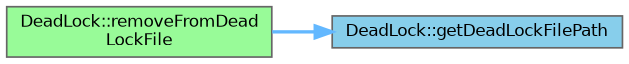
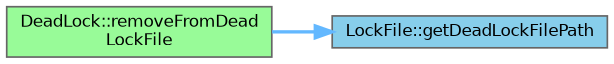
node "DeadLock::getDeadLockFilePath": label "DeadLock::getDeadLockFilePath" -> "LockFile::getDeadLockFilePath"
